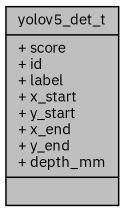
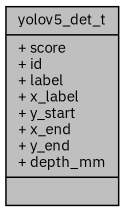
node "yolov5_det_t": text "+ x_start" -> "+ x_label"
